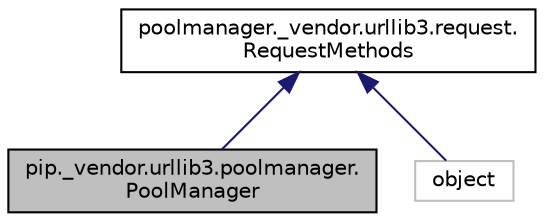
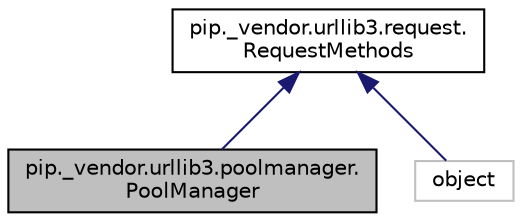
node "poolmanager._vendor.urllib3.request. RequestMethods": label "poolmanager._vendor.urllib3.request. RequestMethods" -> "pip._vendor.urllib3.request. RequestMethods"
